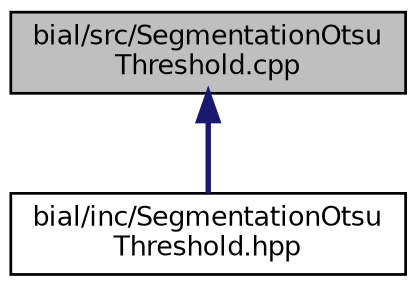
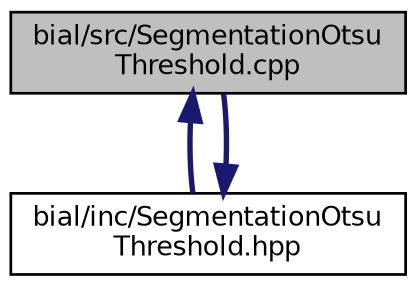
edge "bial/src/SegmentationOtsu Threshold.cpp" -> "bial/inc/SegmentationOtsu Threshold.hpp": added
